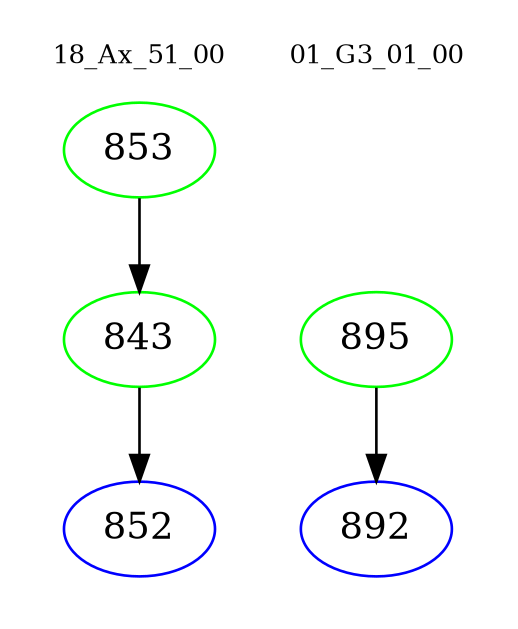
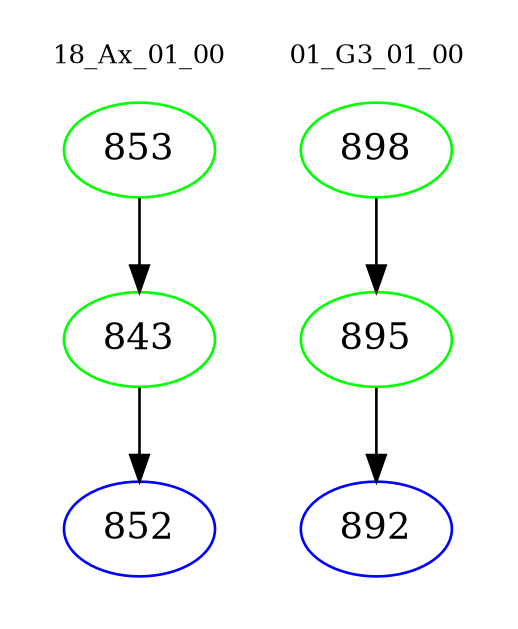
cluster "18_Ax_51_00": label "18_Ax_51_00" -> "18_Ax_01_00"
node "898": added
